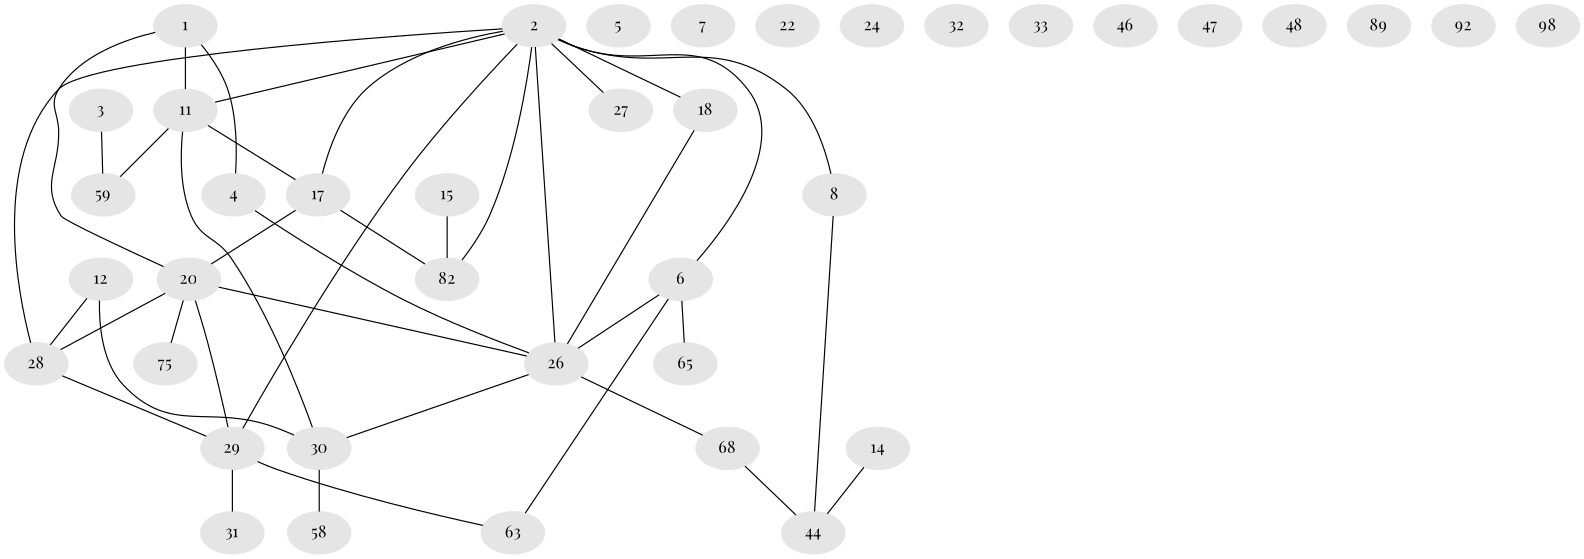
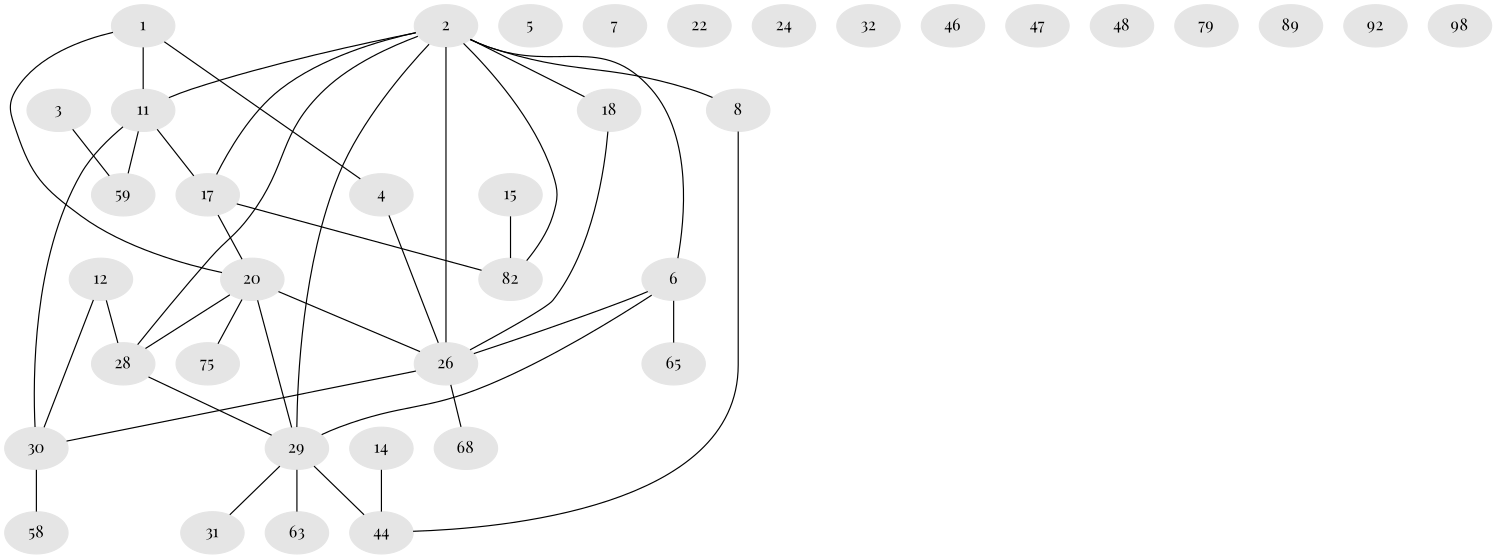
node "33": removed
node "79": added
node "27": removed
edge "6" -- "63": now "6" -- "29"
edge "68" -- "44": now "29" -- "44"
